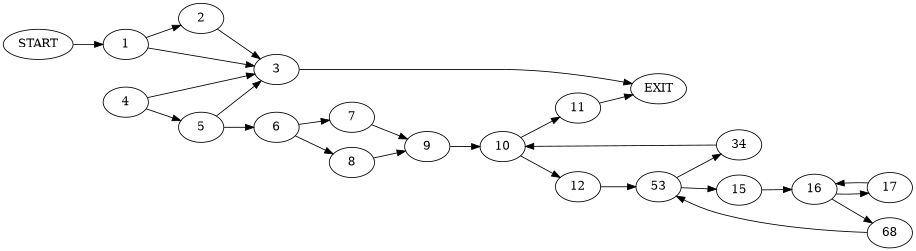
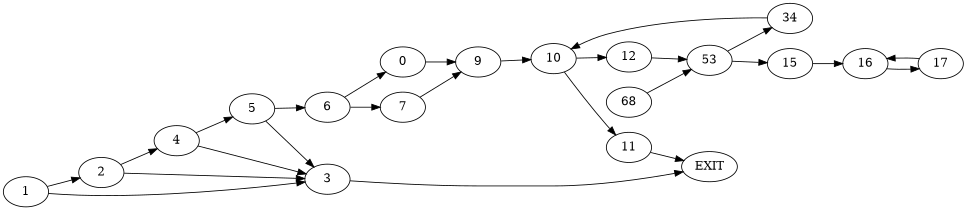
node "START": removed
edge "2" -> "4": added
node "8": label "8" -> "0"
edge "16" -> "68": removed
